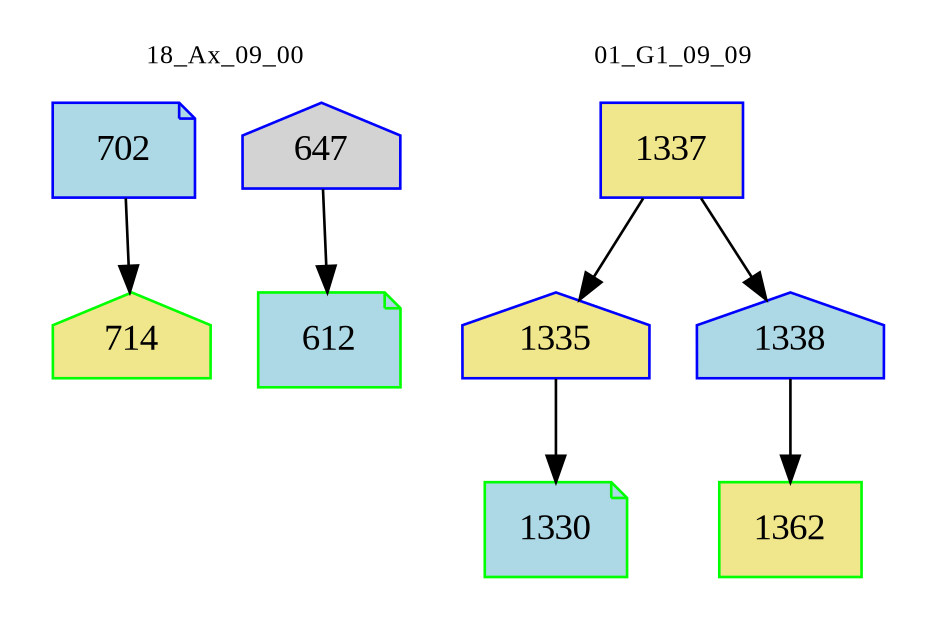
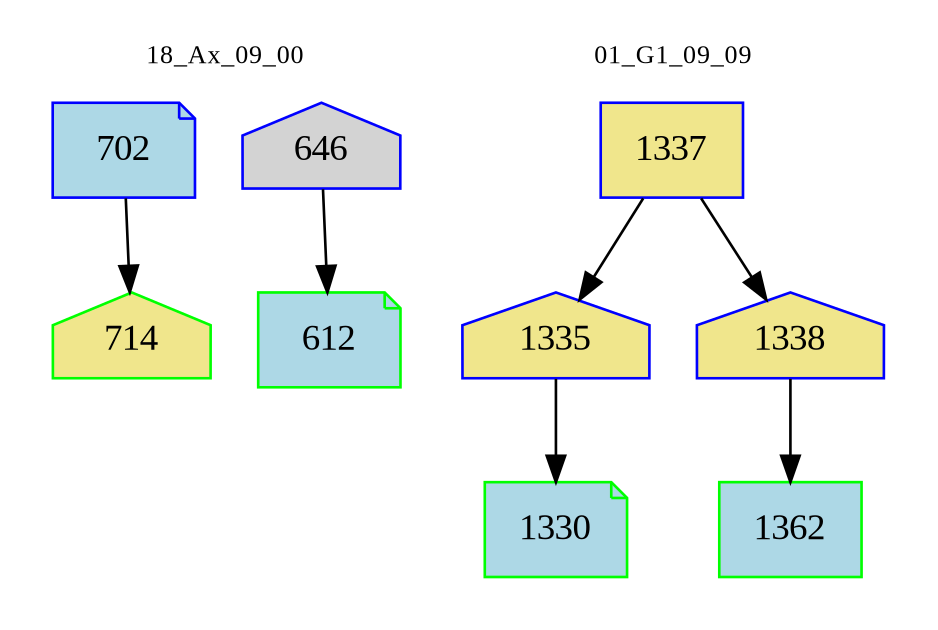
node "647": label "647" -> "646"
node "1338": fillcolor lightblue -> khaki
node "1362": fillcolor khaki -> lightblue
